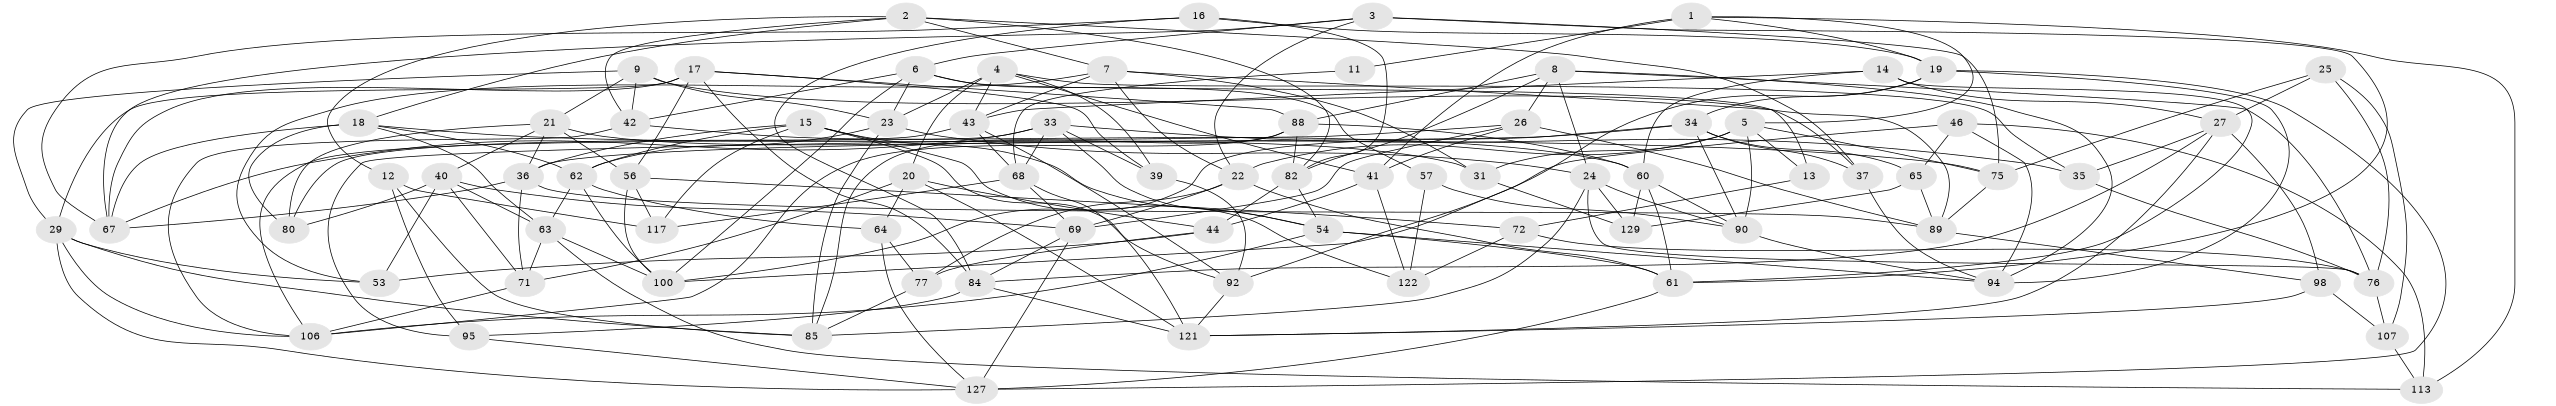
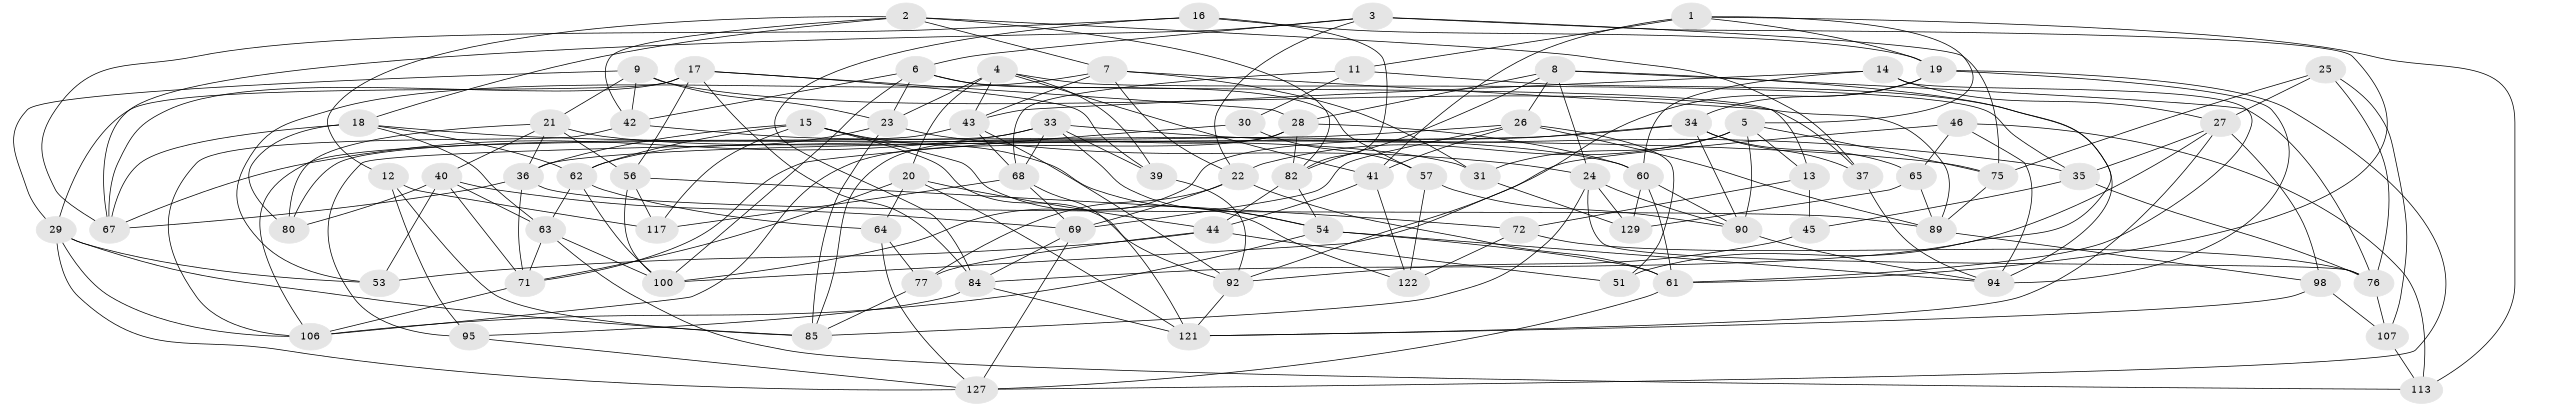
node "30": added
node "88": label "88" -> "28"
node "45": added
node "51": added
